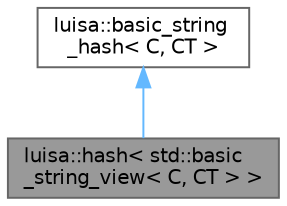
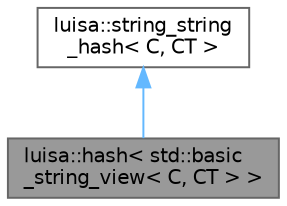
node "luisa::basic_string _hash< C, CT >": label "luisa::basic_string _hash< C, CT >" -> "luisa::string_string _hash< C, CT >"
